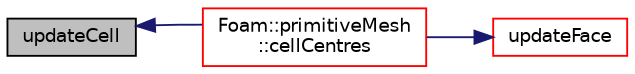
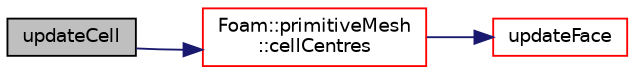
edge "Foam::primitiveMesh ::cellCentres" -> "updateCell": reversed
